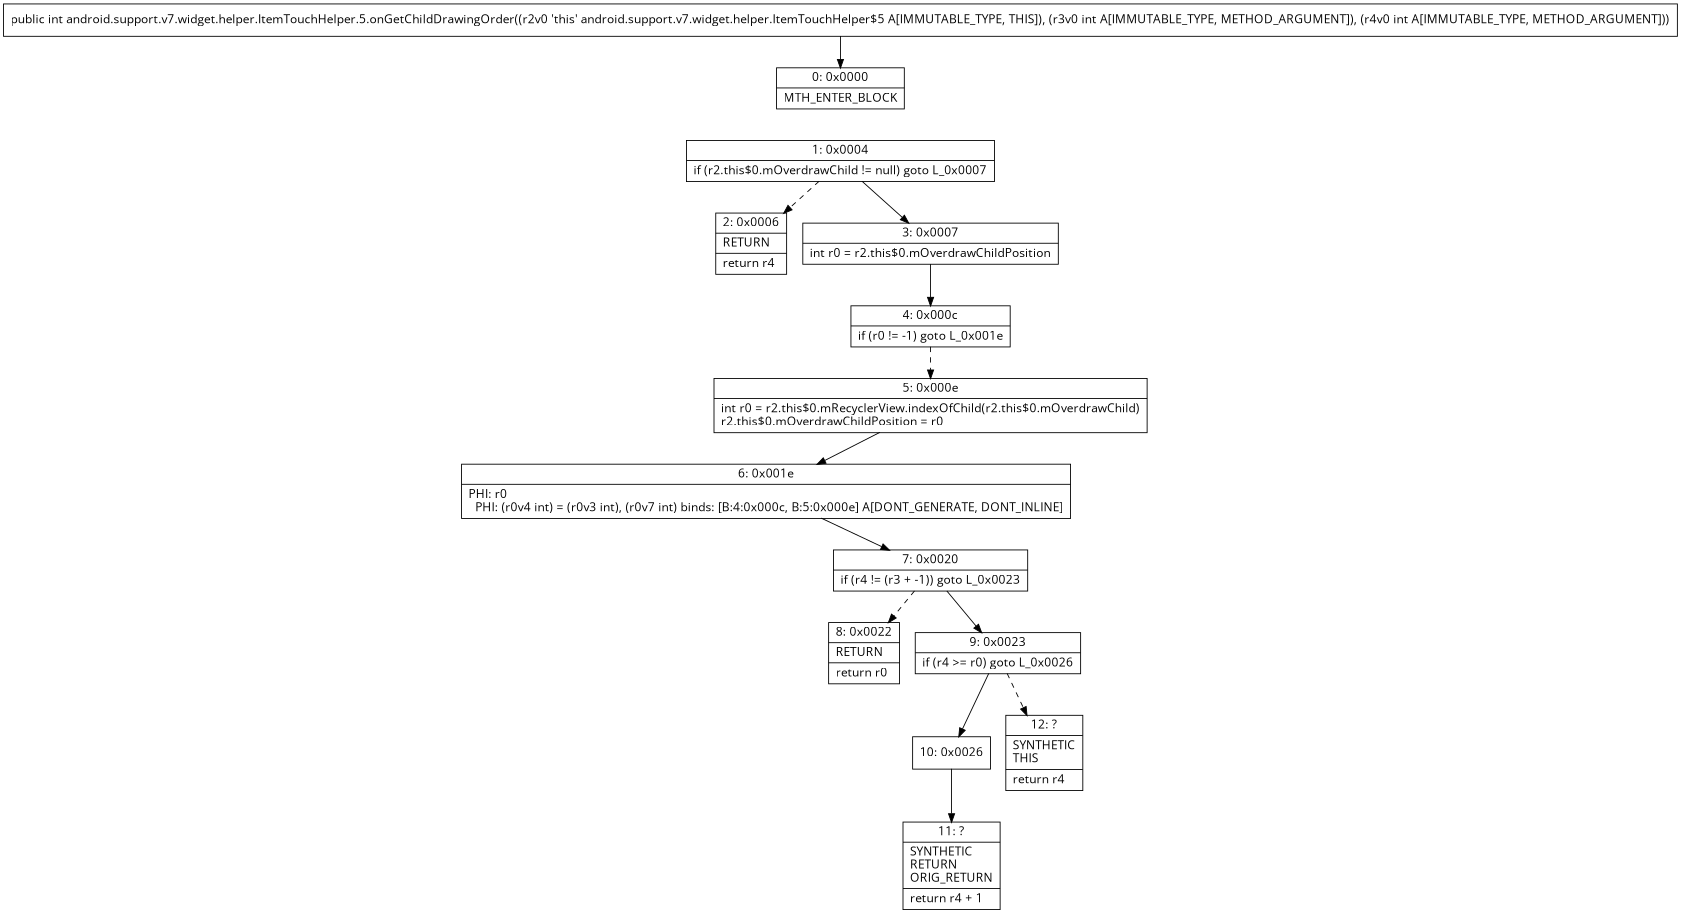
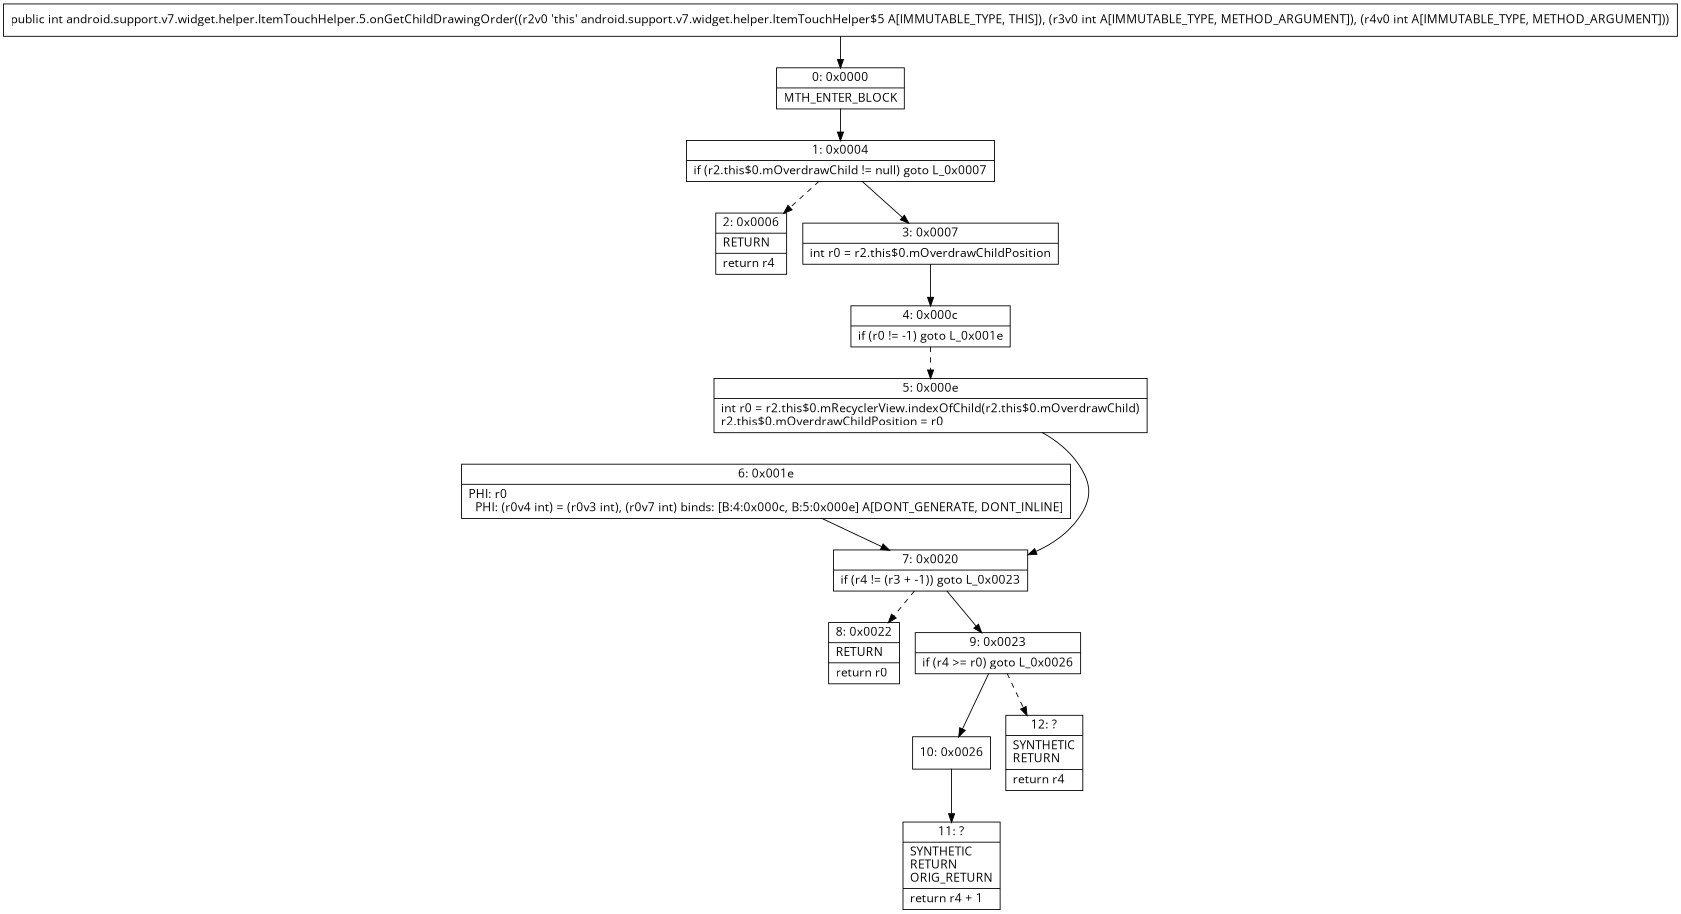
edge "0: 0x0000" -> "1: 0x0004": added
edge "5: 0x000e" -> "6: 0x001e": now "5: 0x000e" -> "7: 0x0020"
node "12: ?": text "THIS" -> "RETURN"
